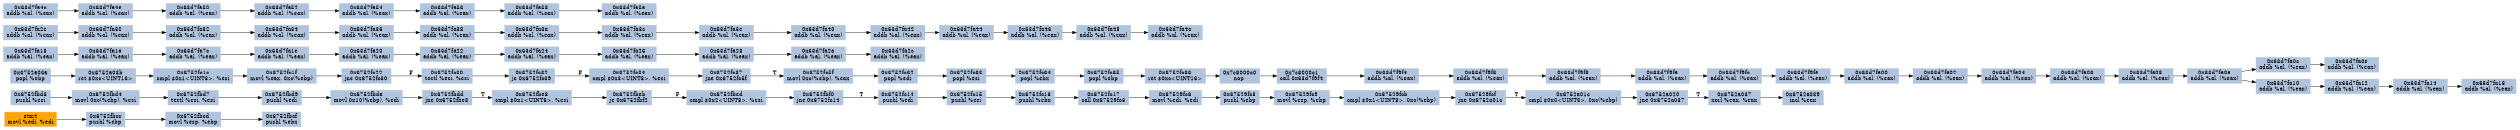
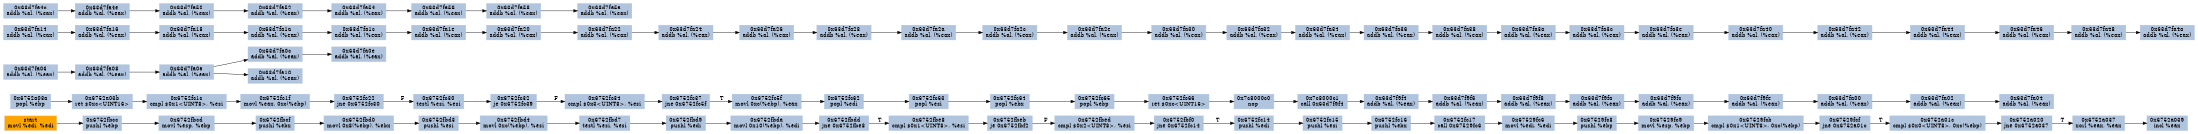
edge "0x63d7fa16 addb %al, (%eax)" -> "0x63d7fa18 addb %al, (%eax)": added
edge "0x63d7fa2c addb %al, (%eax)" -> "0x63d7fa2e addb %al, (%eax)": added
node "0x63d7fa7c addb %al, (%eax)": label "0x63d7fa7c addb %al, (%eax)" -> "0x63d7fa1c addb %al, (%eax)"
edge "0x63d7fa04 addb %al, (%eax)" -> "0x63d7fa06 addb %al, (%eax)": removed
node "0x63d7fa12 addb %al, (%eax)": removed
node "0x6752fbd0 movl 0x8(%ebp), %ebx": added
